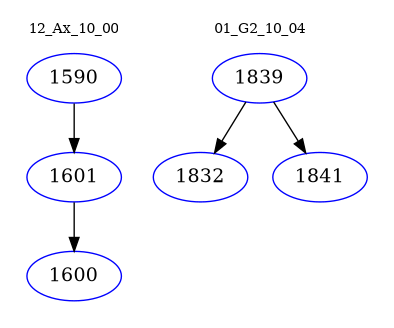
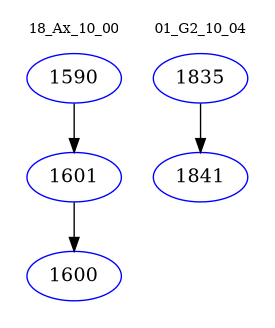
cluster "12_Ax_10_00": label "12_Ax_10_00" -> "18_Ax_10_00"
node "1839": label "1839" -> "1835"
node "1832": removed
